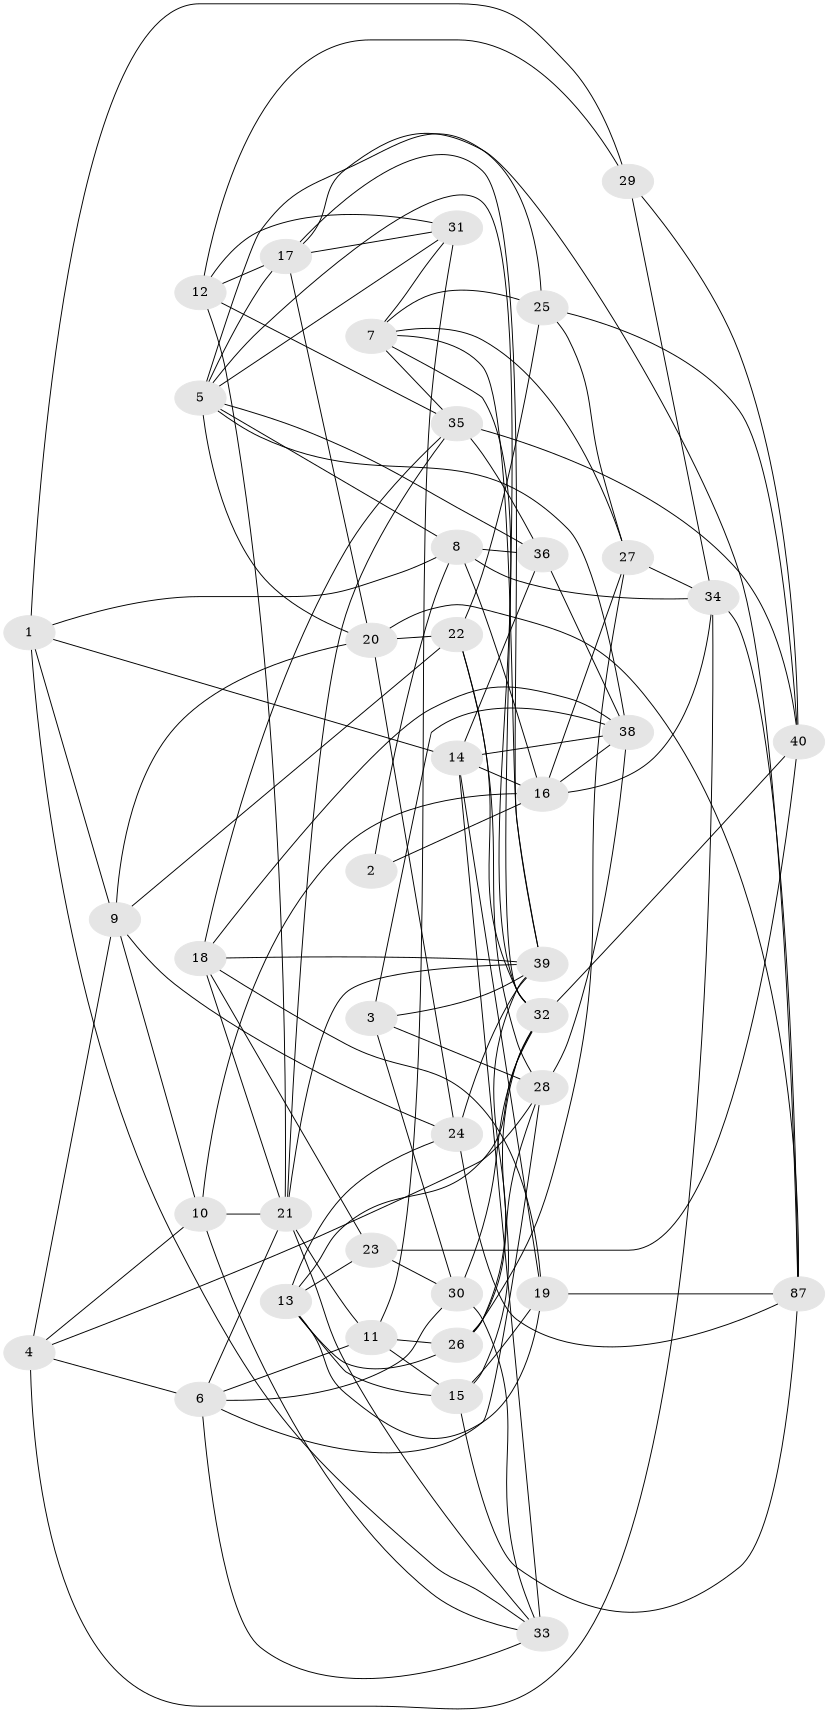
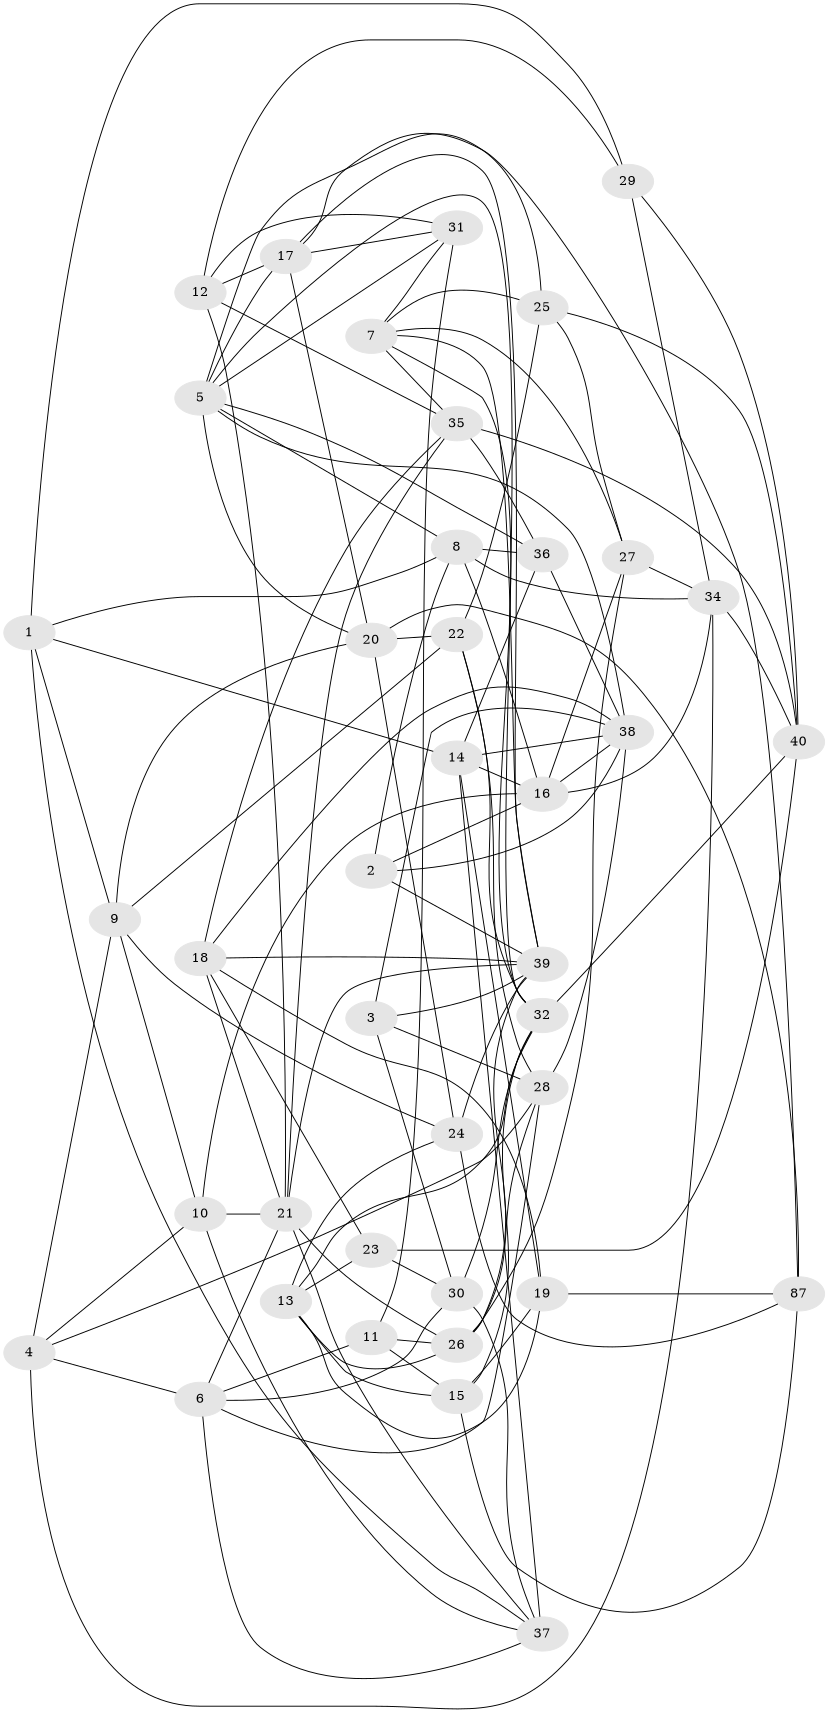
edge "38" -- "2": added
edge "2" -- "39": added
edge "34" -- "87": now "34" -- "40"
edge "21" -- "11": now "21" -- "26"
node "33": label "33" -> "37"
